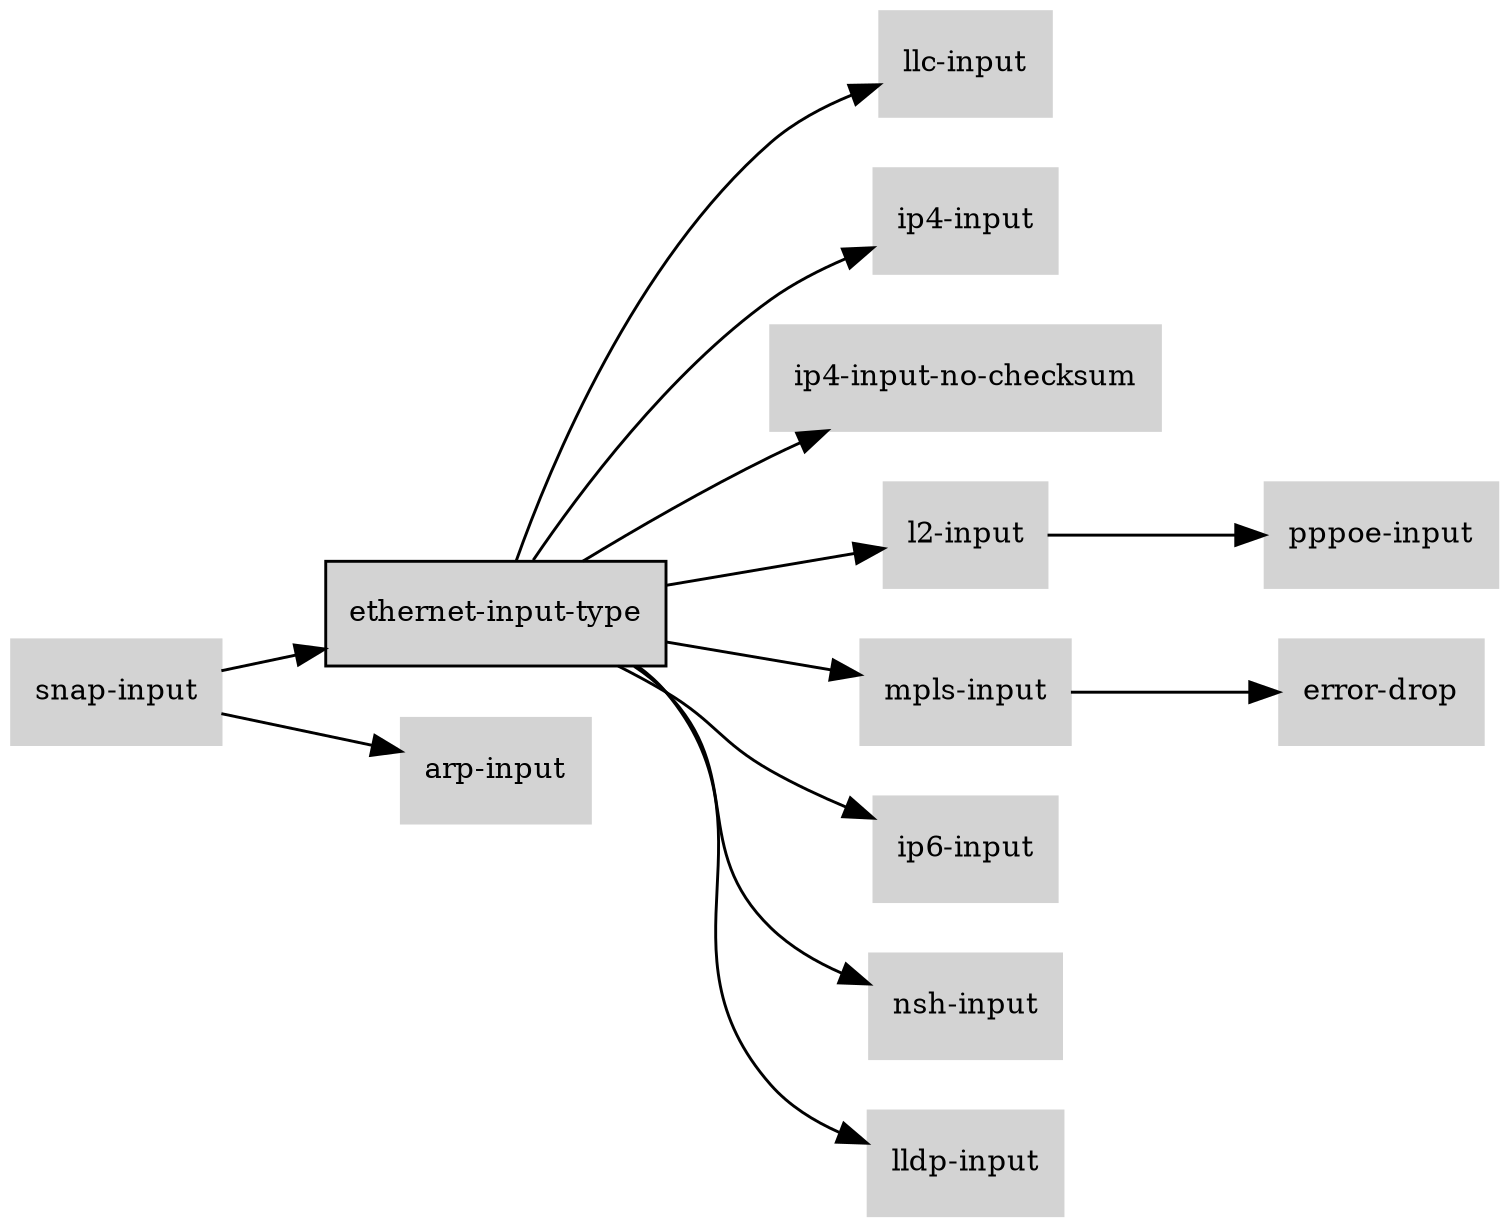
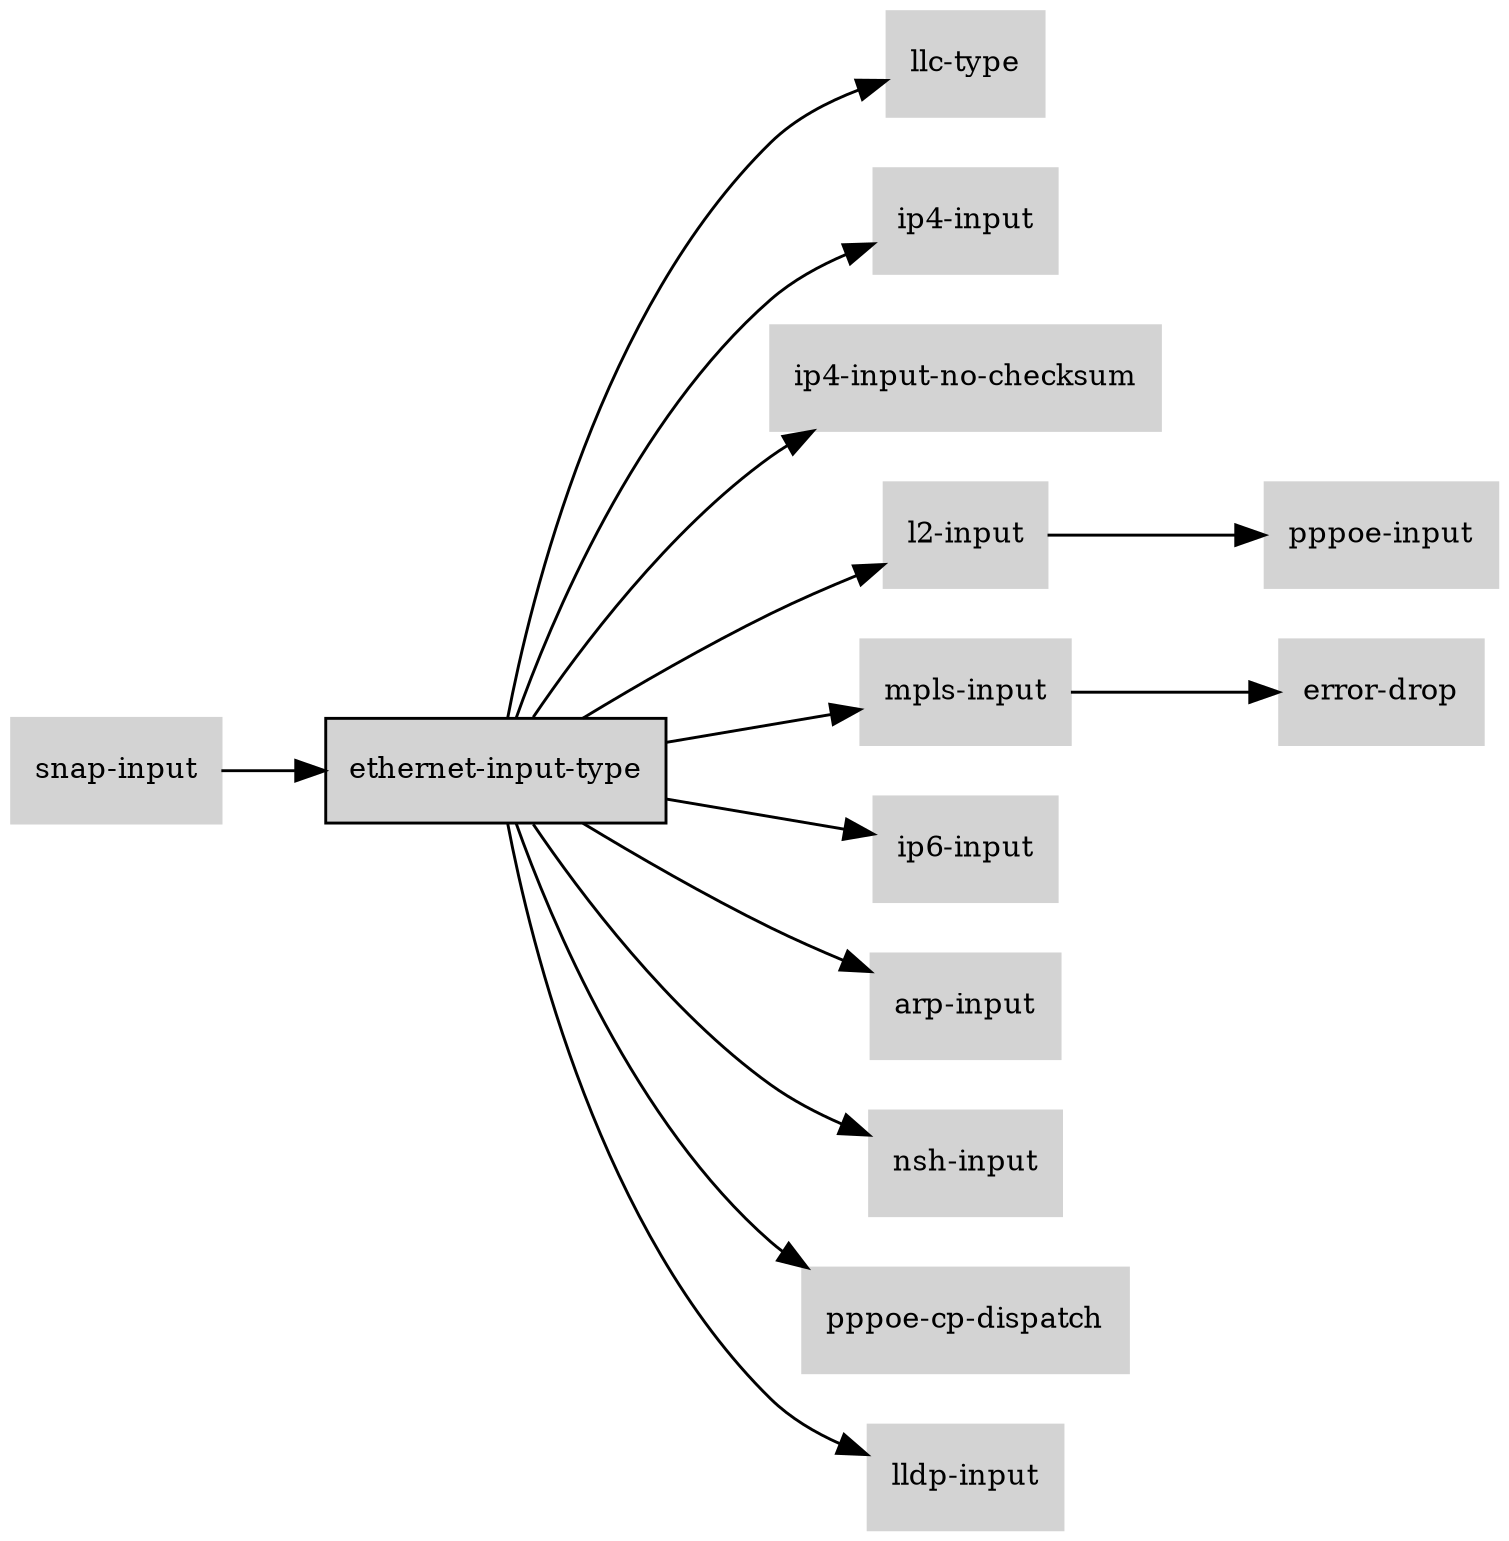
node "llc-input": label "llc-input" -> "llc-type"
edge "snap-input" -> "arp-input": now "ethernet-input-type" -> "arp-input"
node "pppoe-cp-dispatch": added
